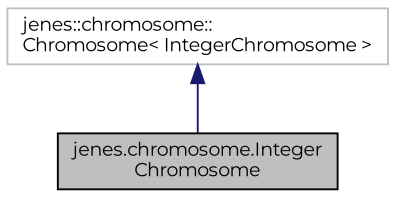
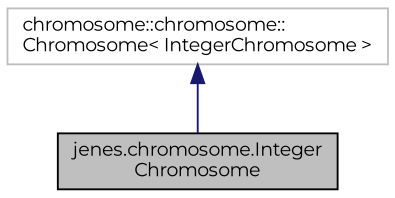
node "jenes::chromosome:: Chromosome< IntegerChromosome >": label "jenes::chromosome:: Chromosome< IntegerChromosome >" -> "chromosome::chromosome:: Chromosome< IntegerChromosome >"
